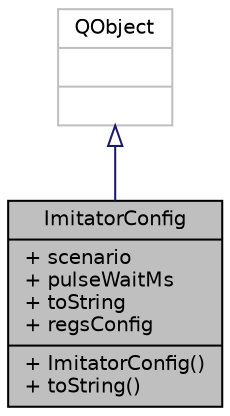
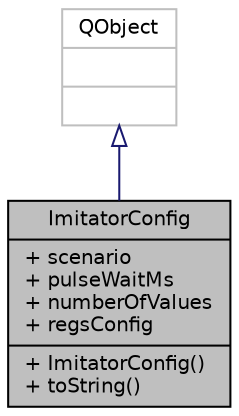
node "ImitatorConfig": text "+ toString" -> "+ numberOfValues"
